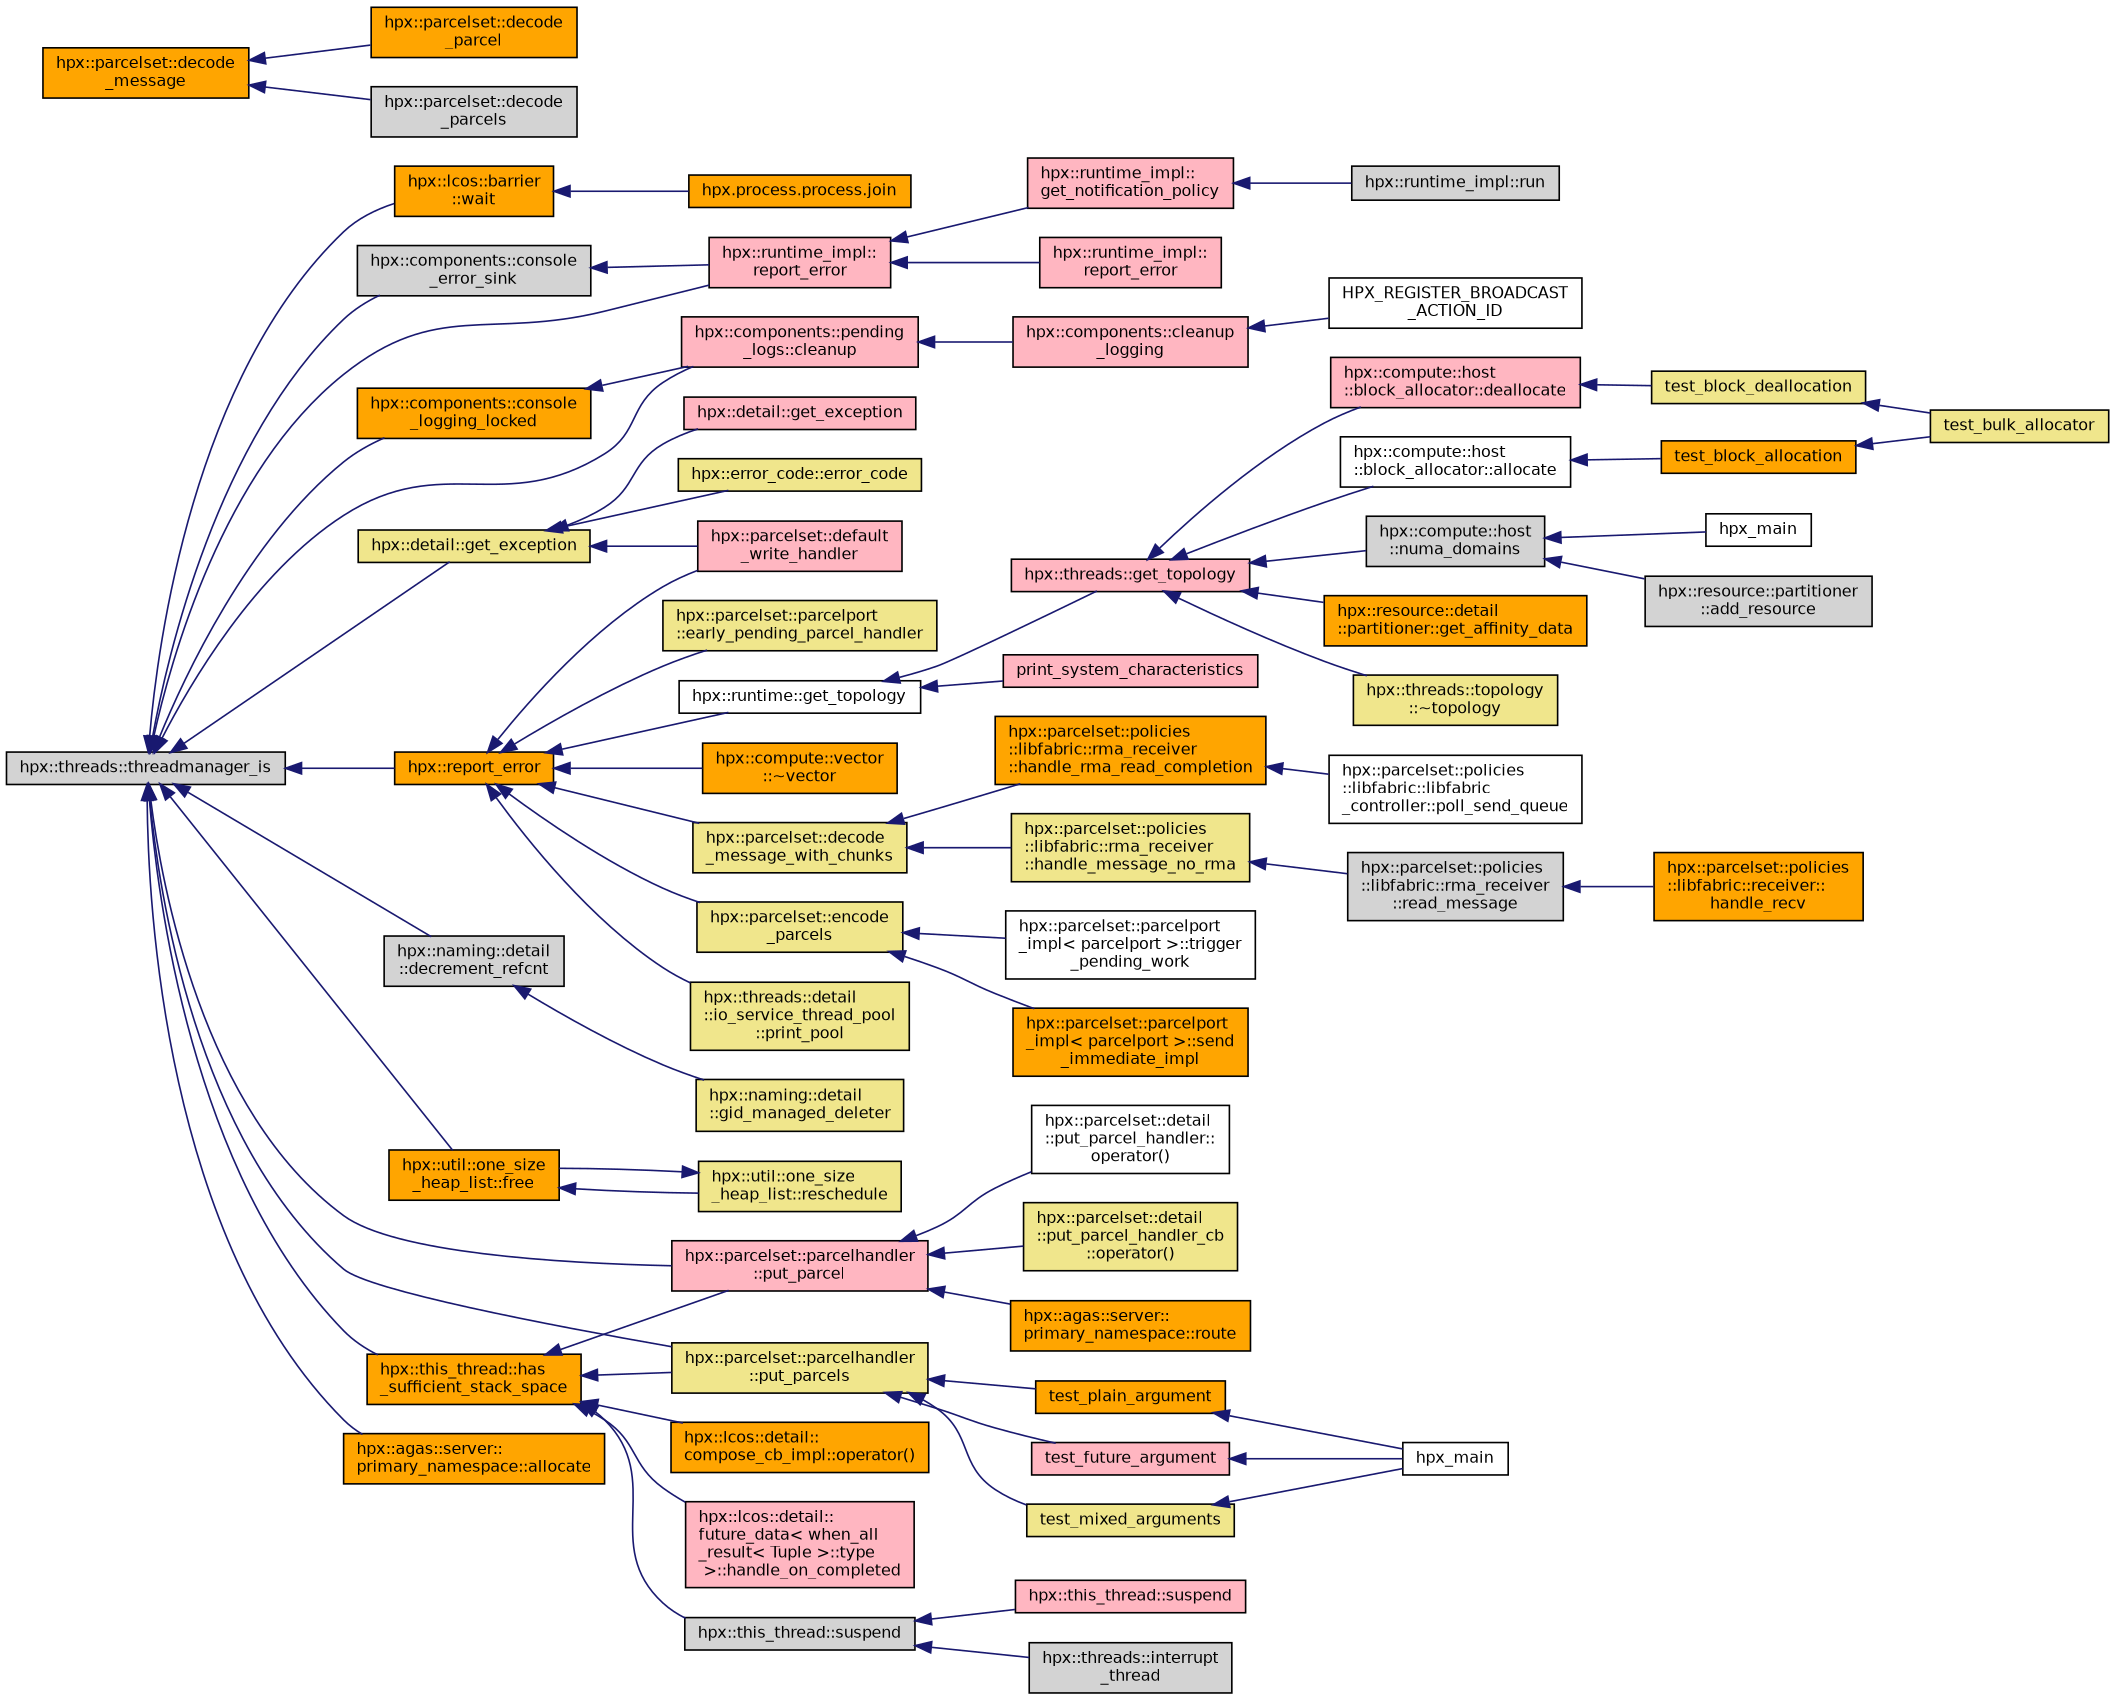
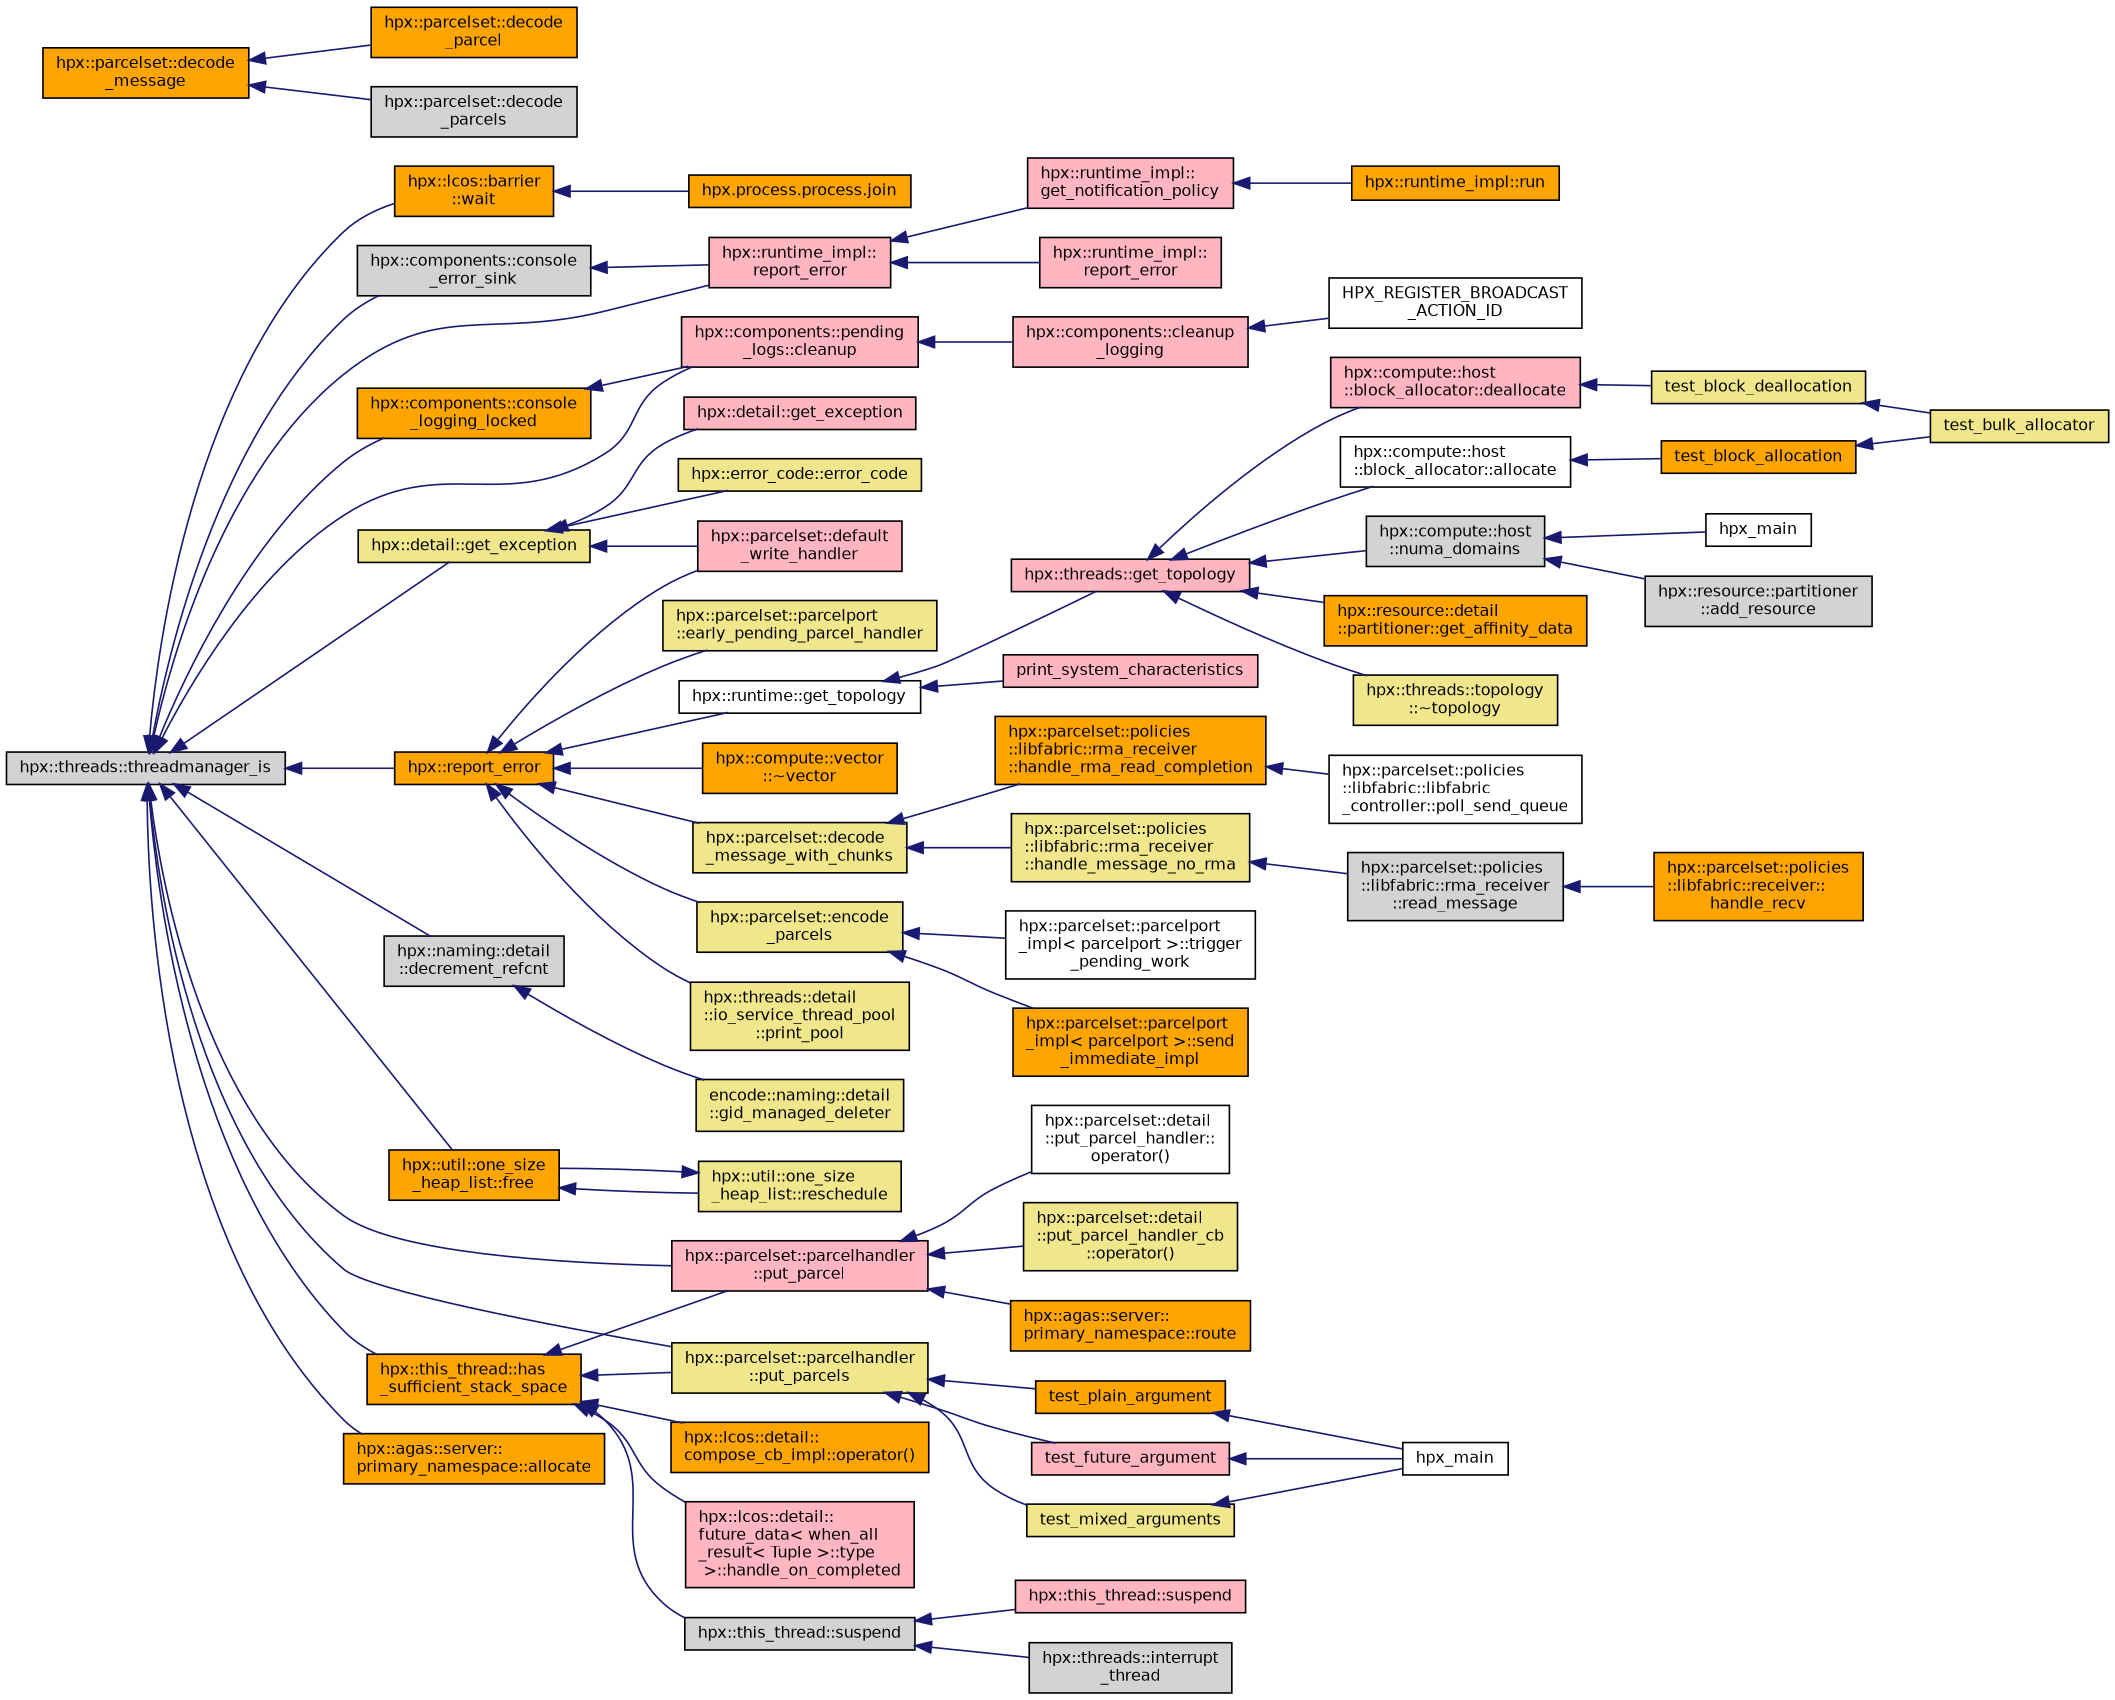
node "hpx::runtime_impl::run": fillcolor lightgrey -> orange
node "hpx::naming::detail ::gid_managed_deleter": label "hpx::naming::detail ::gid_managed_deleter" -> "encode::naming::detail ::gid_managed_deleter"
